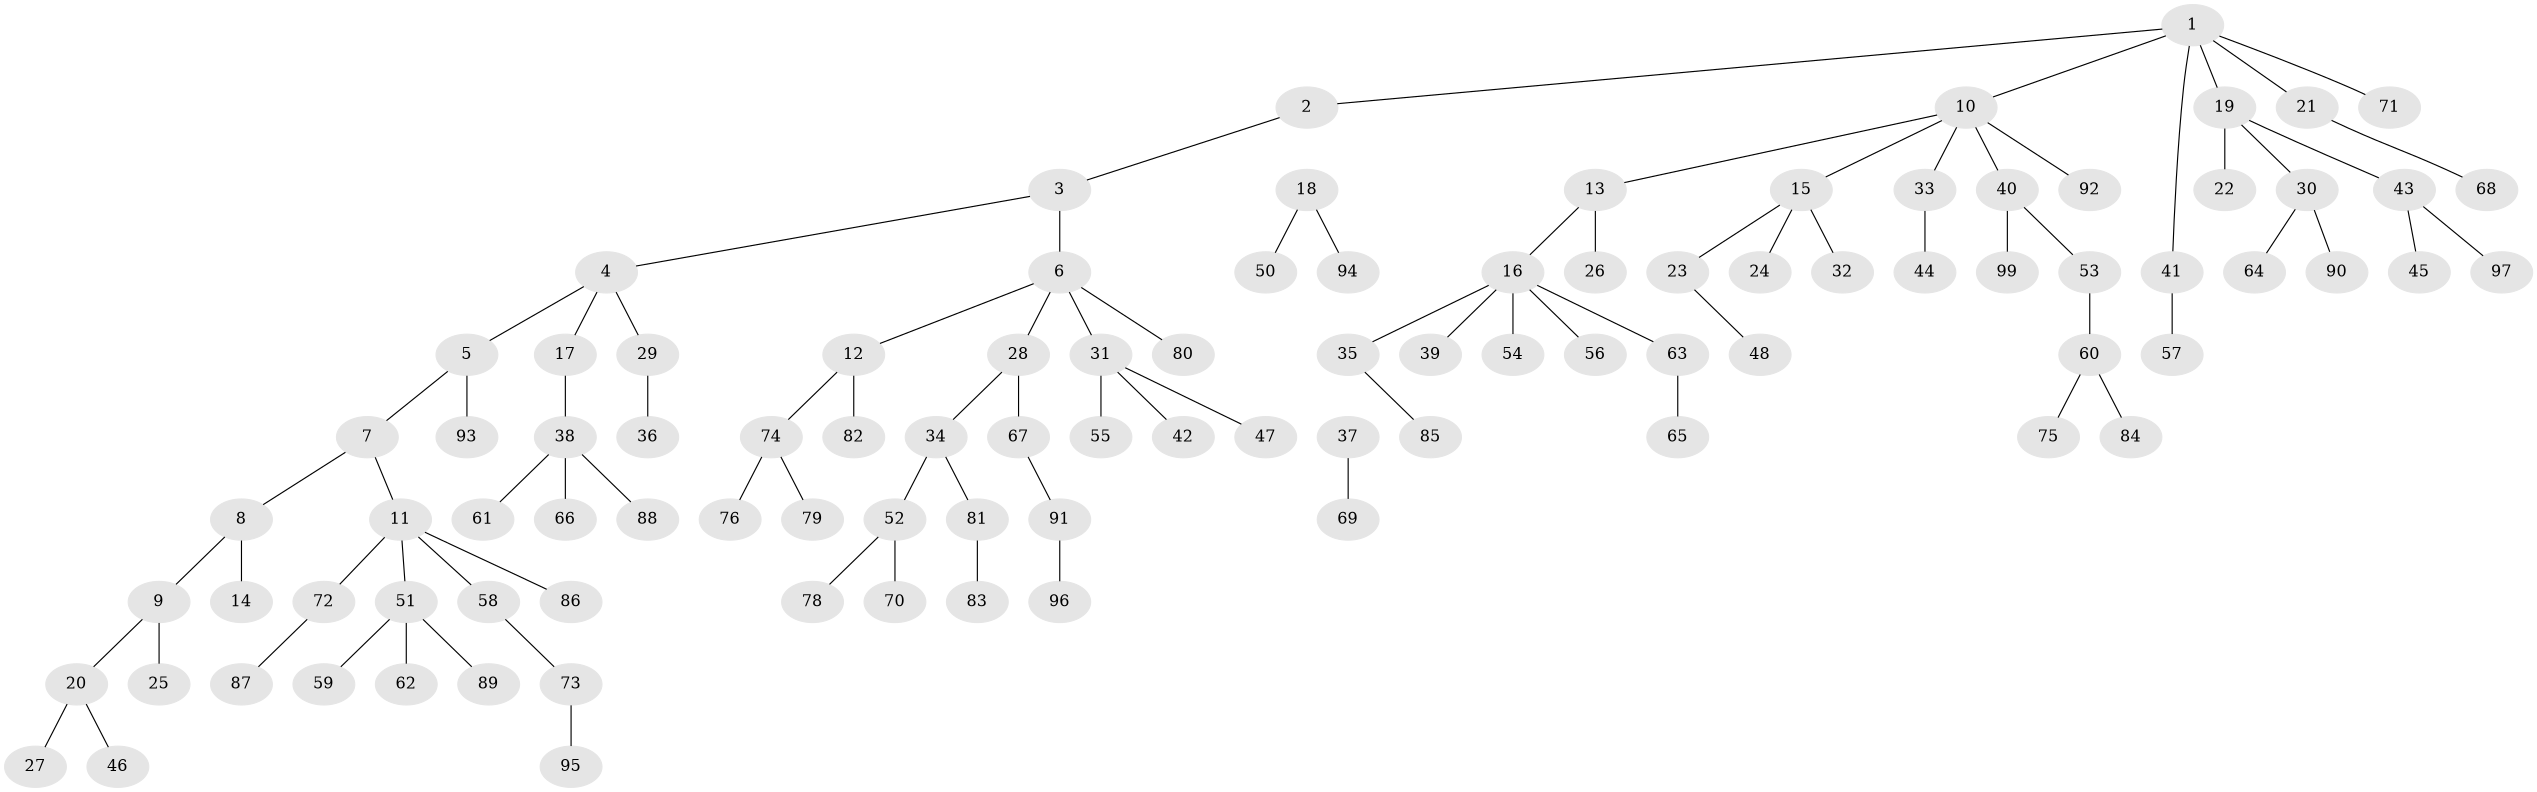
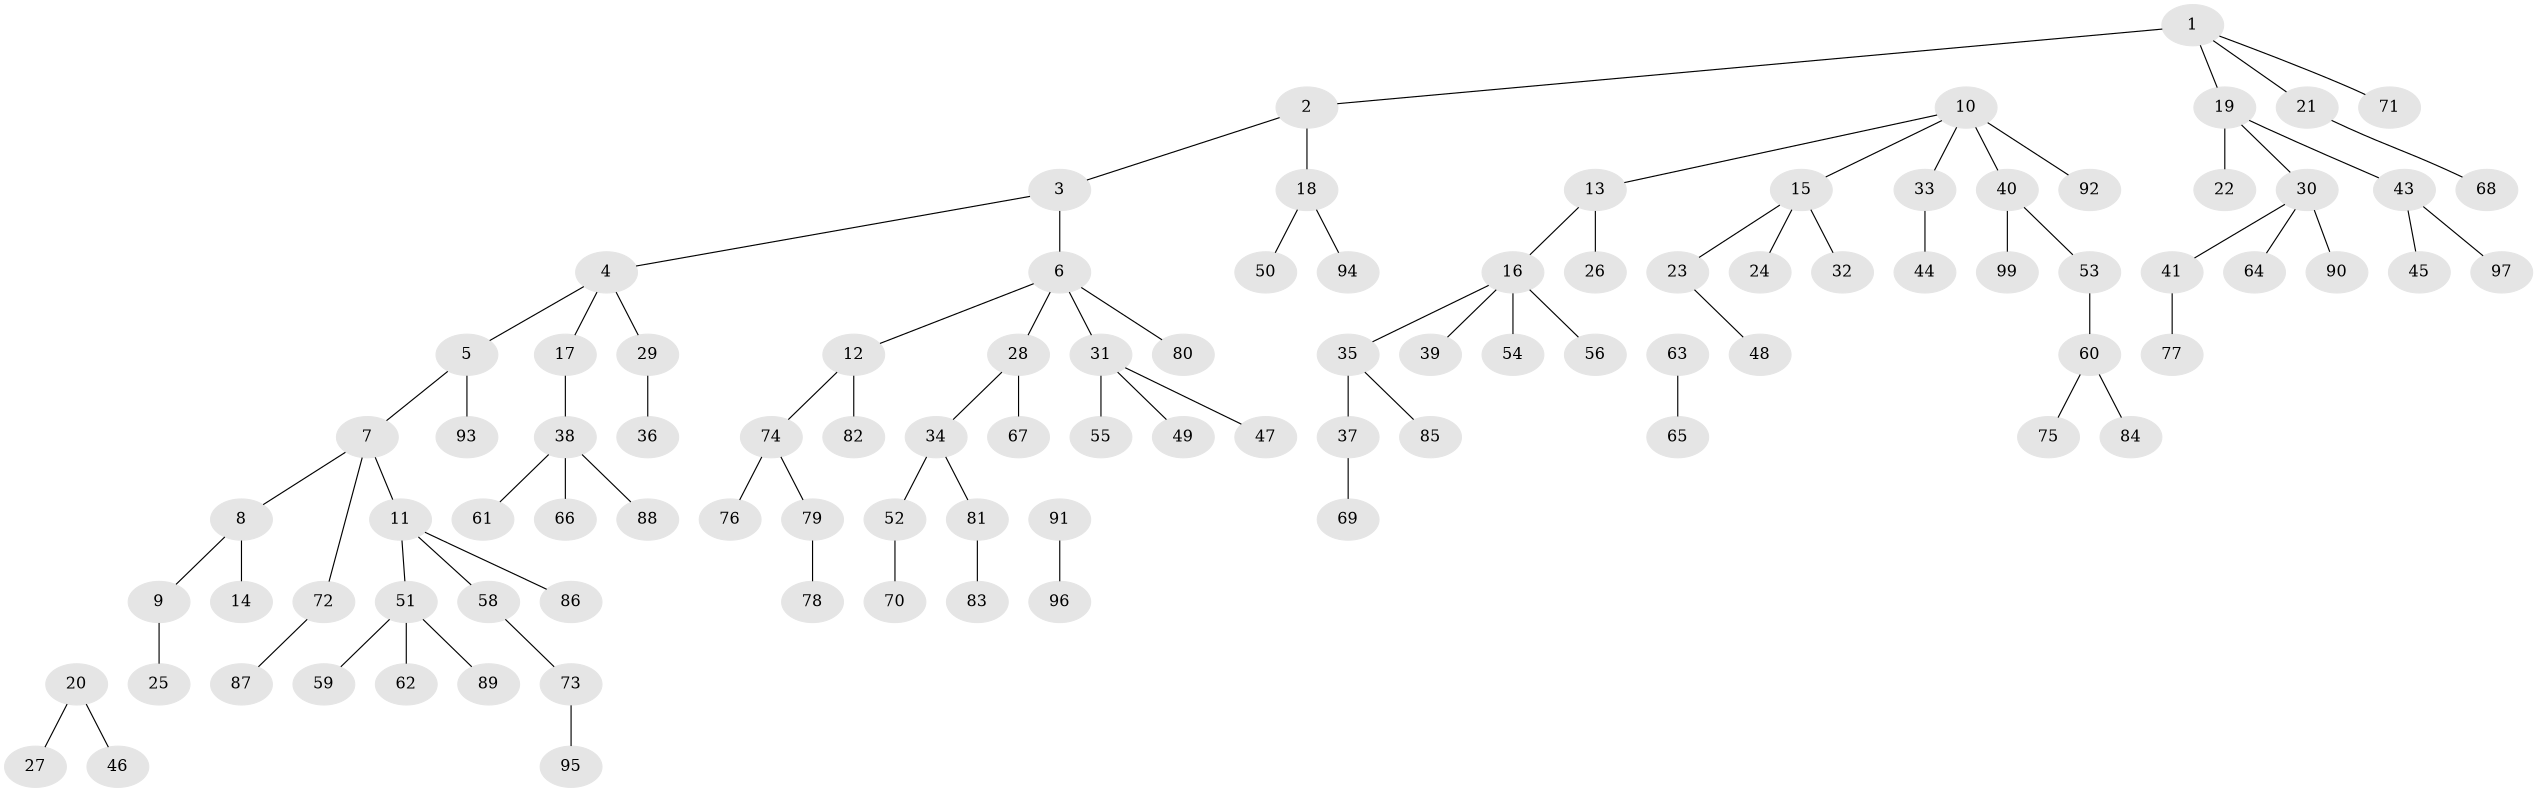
edge "1" -- "10": removed
edge "1" -- "41": now "30" -- "41"
edge "2" -- "18": added
edge "16" -- "63": removed
node "57": label "57" -> "77"
edge "35" -- "37": added
node "42": label "42" -> "49"
edge "67" -- "91": removed
edge "11" -- "72": now "7" -- "72"
edge "52" -- "78": now "79" -- "78"
edge "9" -- "20": removed
